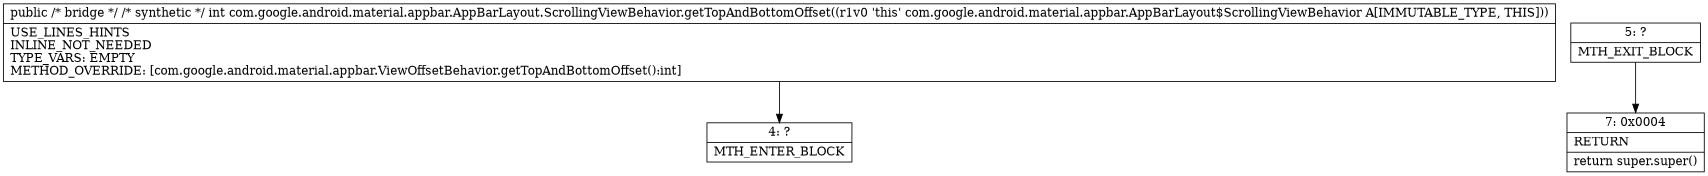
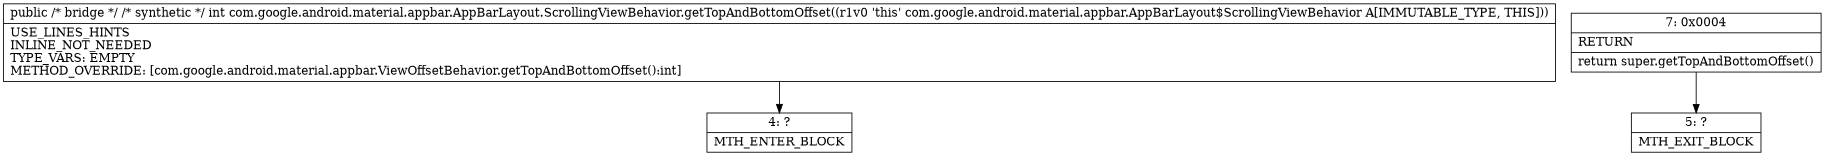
edge "5: ?" -> "7: 0x0004": reversed
node "7: 0x0004": text "return super.super()" -> "return super.getTopAndBottomOffset()"
